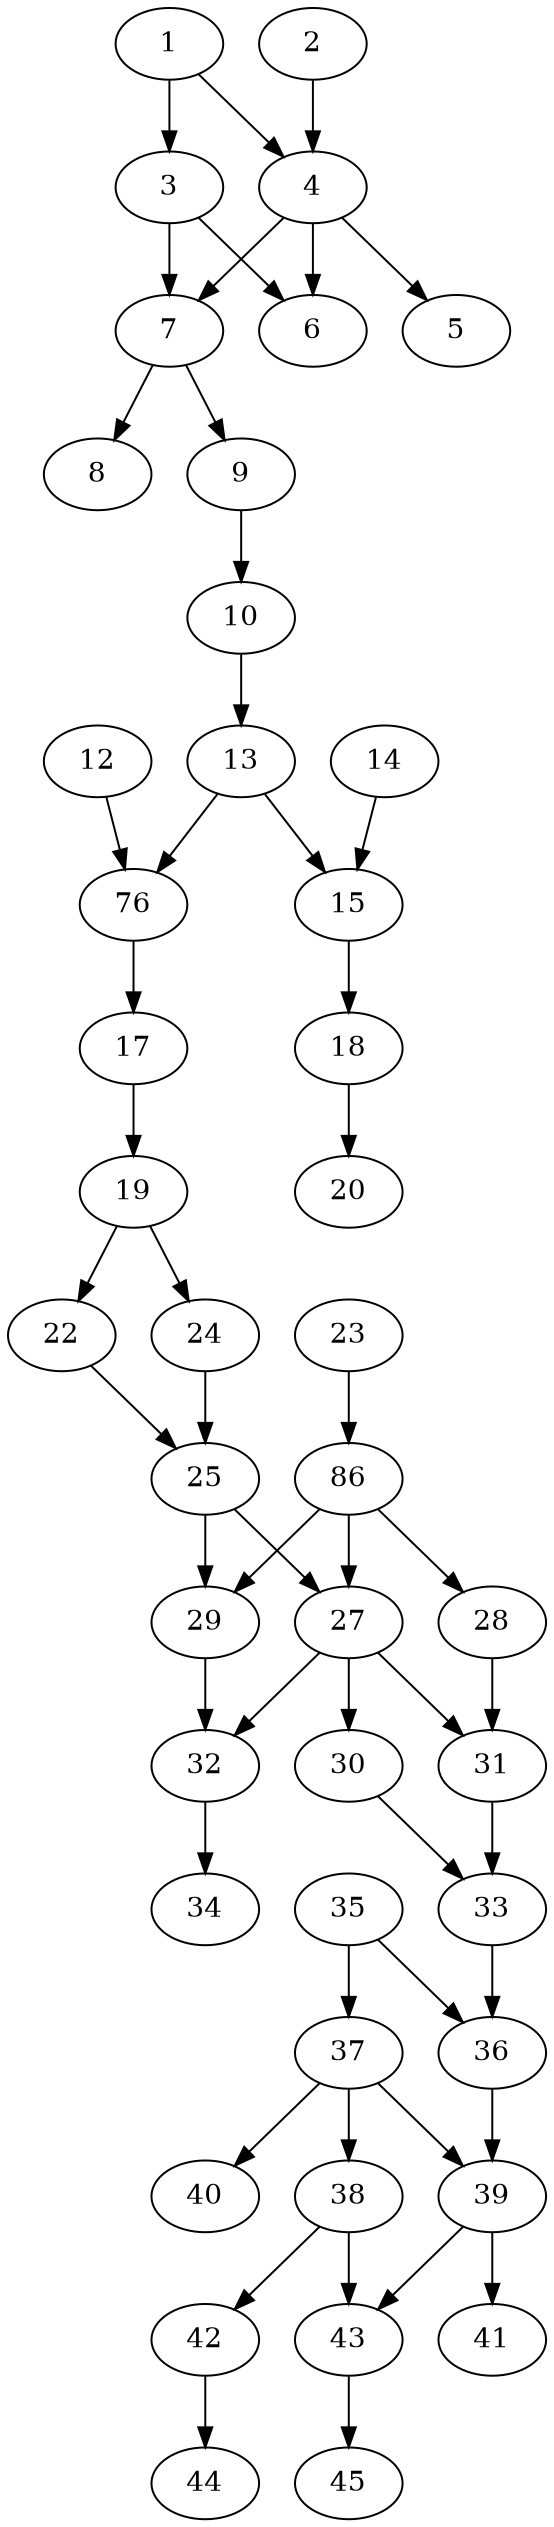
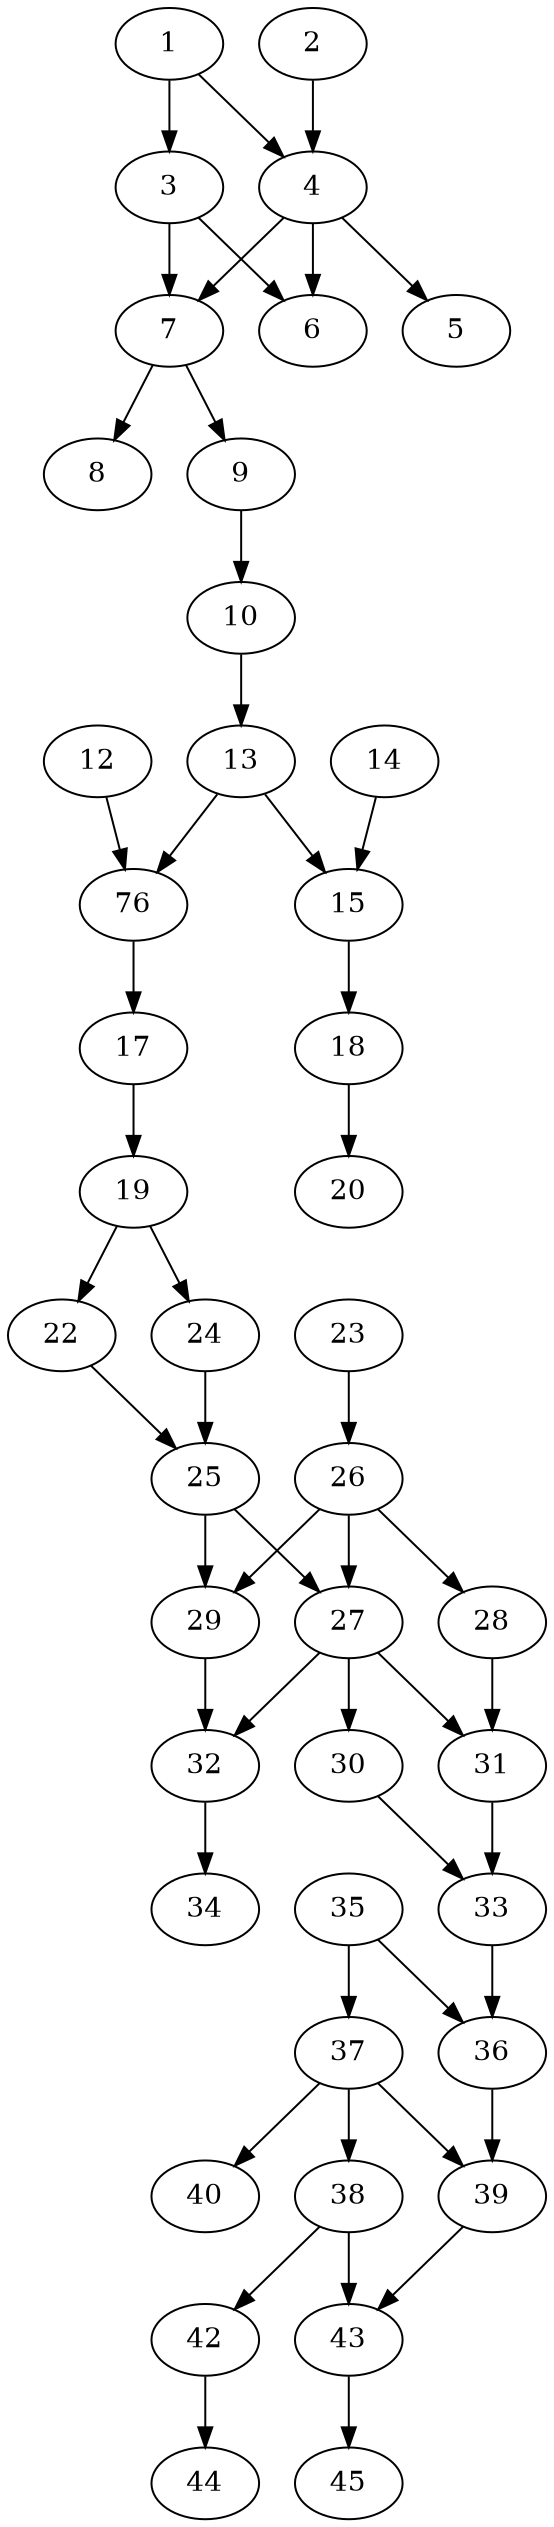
node "86": label "86" -> "26"
node "41": removed
